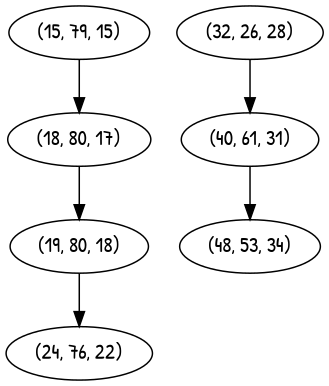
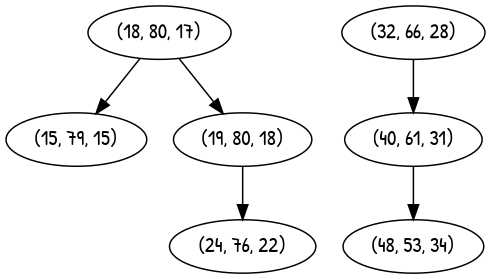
node "(32, 26, 28)": label "(32, 26, 28)" -> "(32, 66, 28)"
edge "(15, 79, 15)" -> "(18, 80, 17)": reversed
